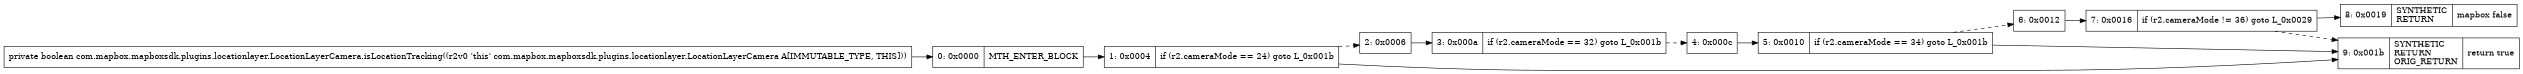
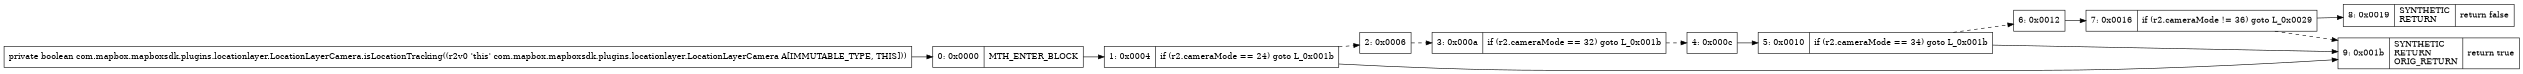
node "8: 0x0019": text "mapbox false" -> "return false"
edge "2: 0x0006" -> "3: 0x000a": style solid -> dashed
